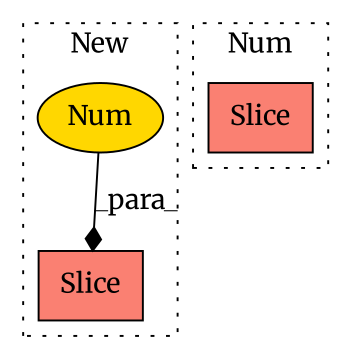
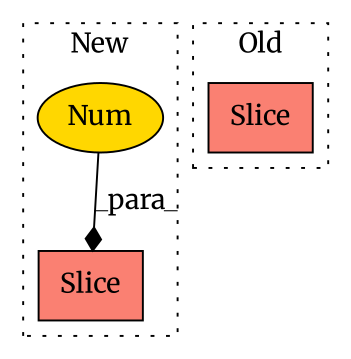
cluster "Num": label "Num" -> "Old"
